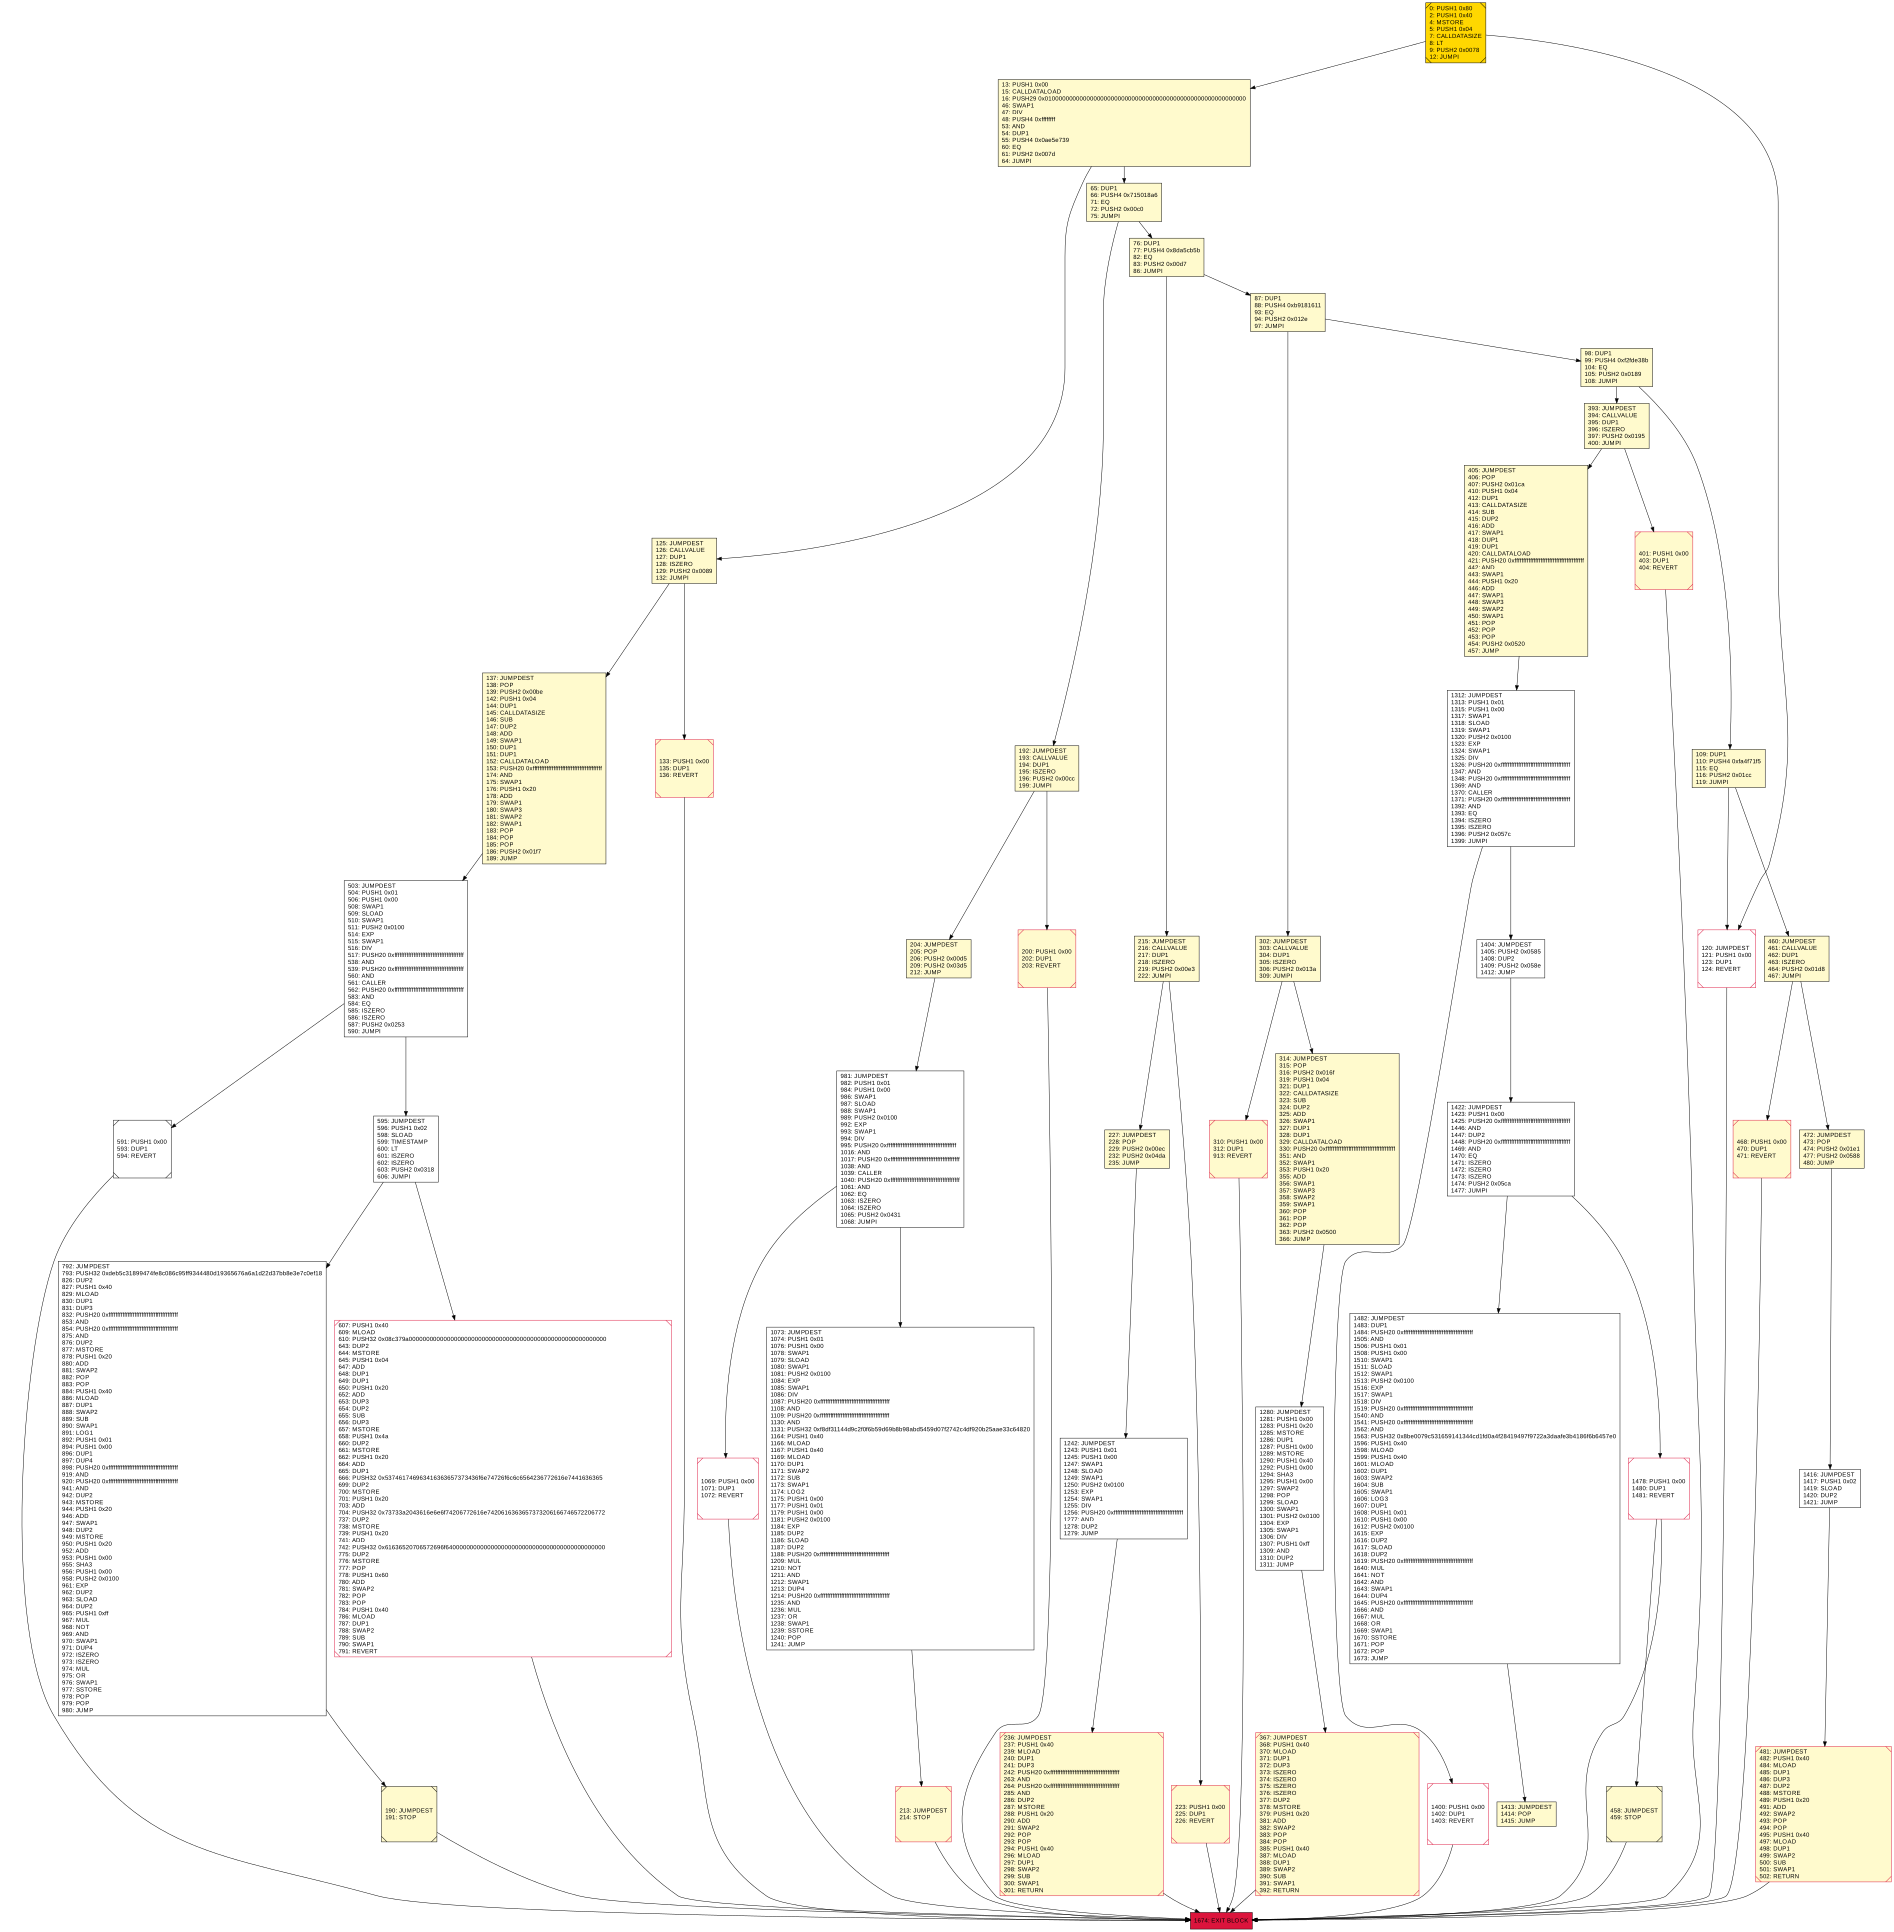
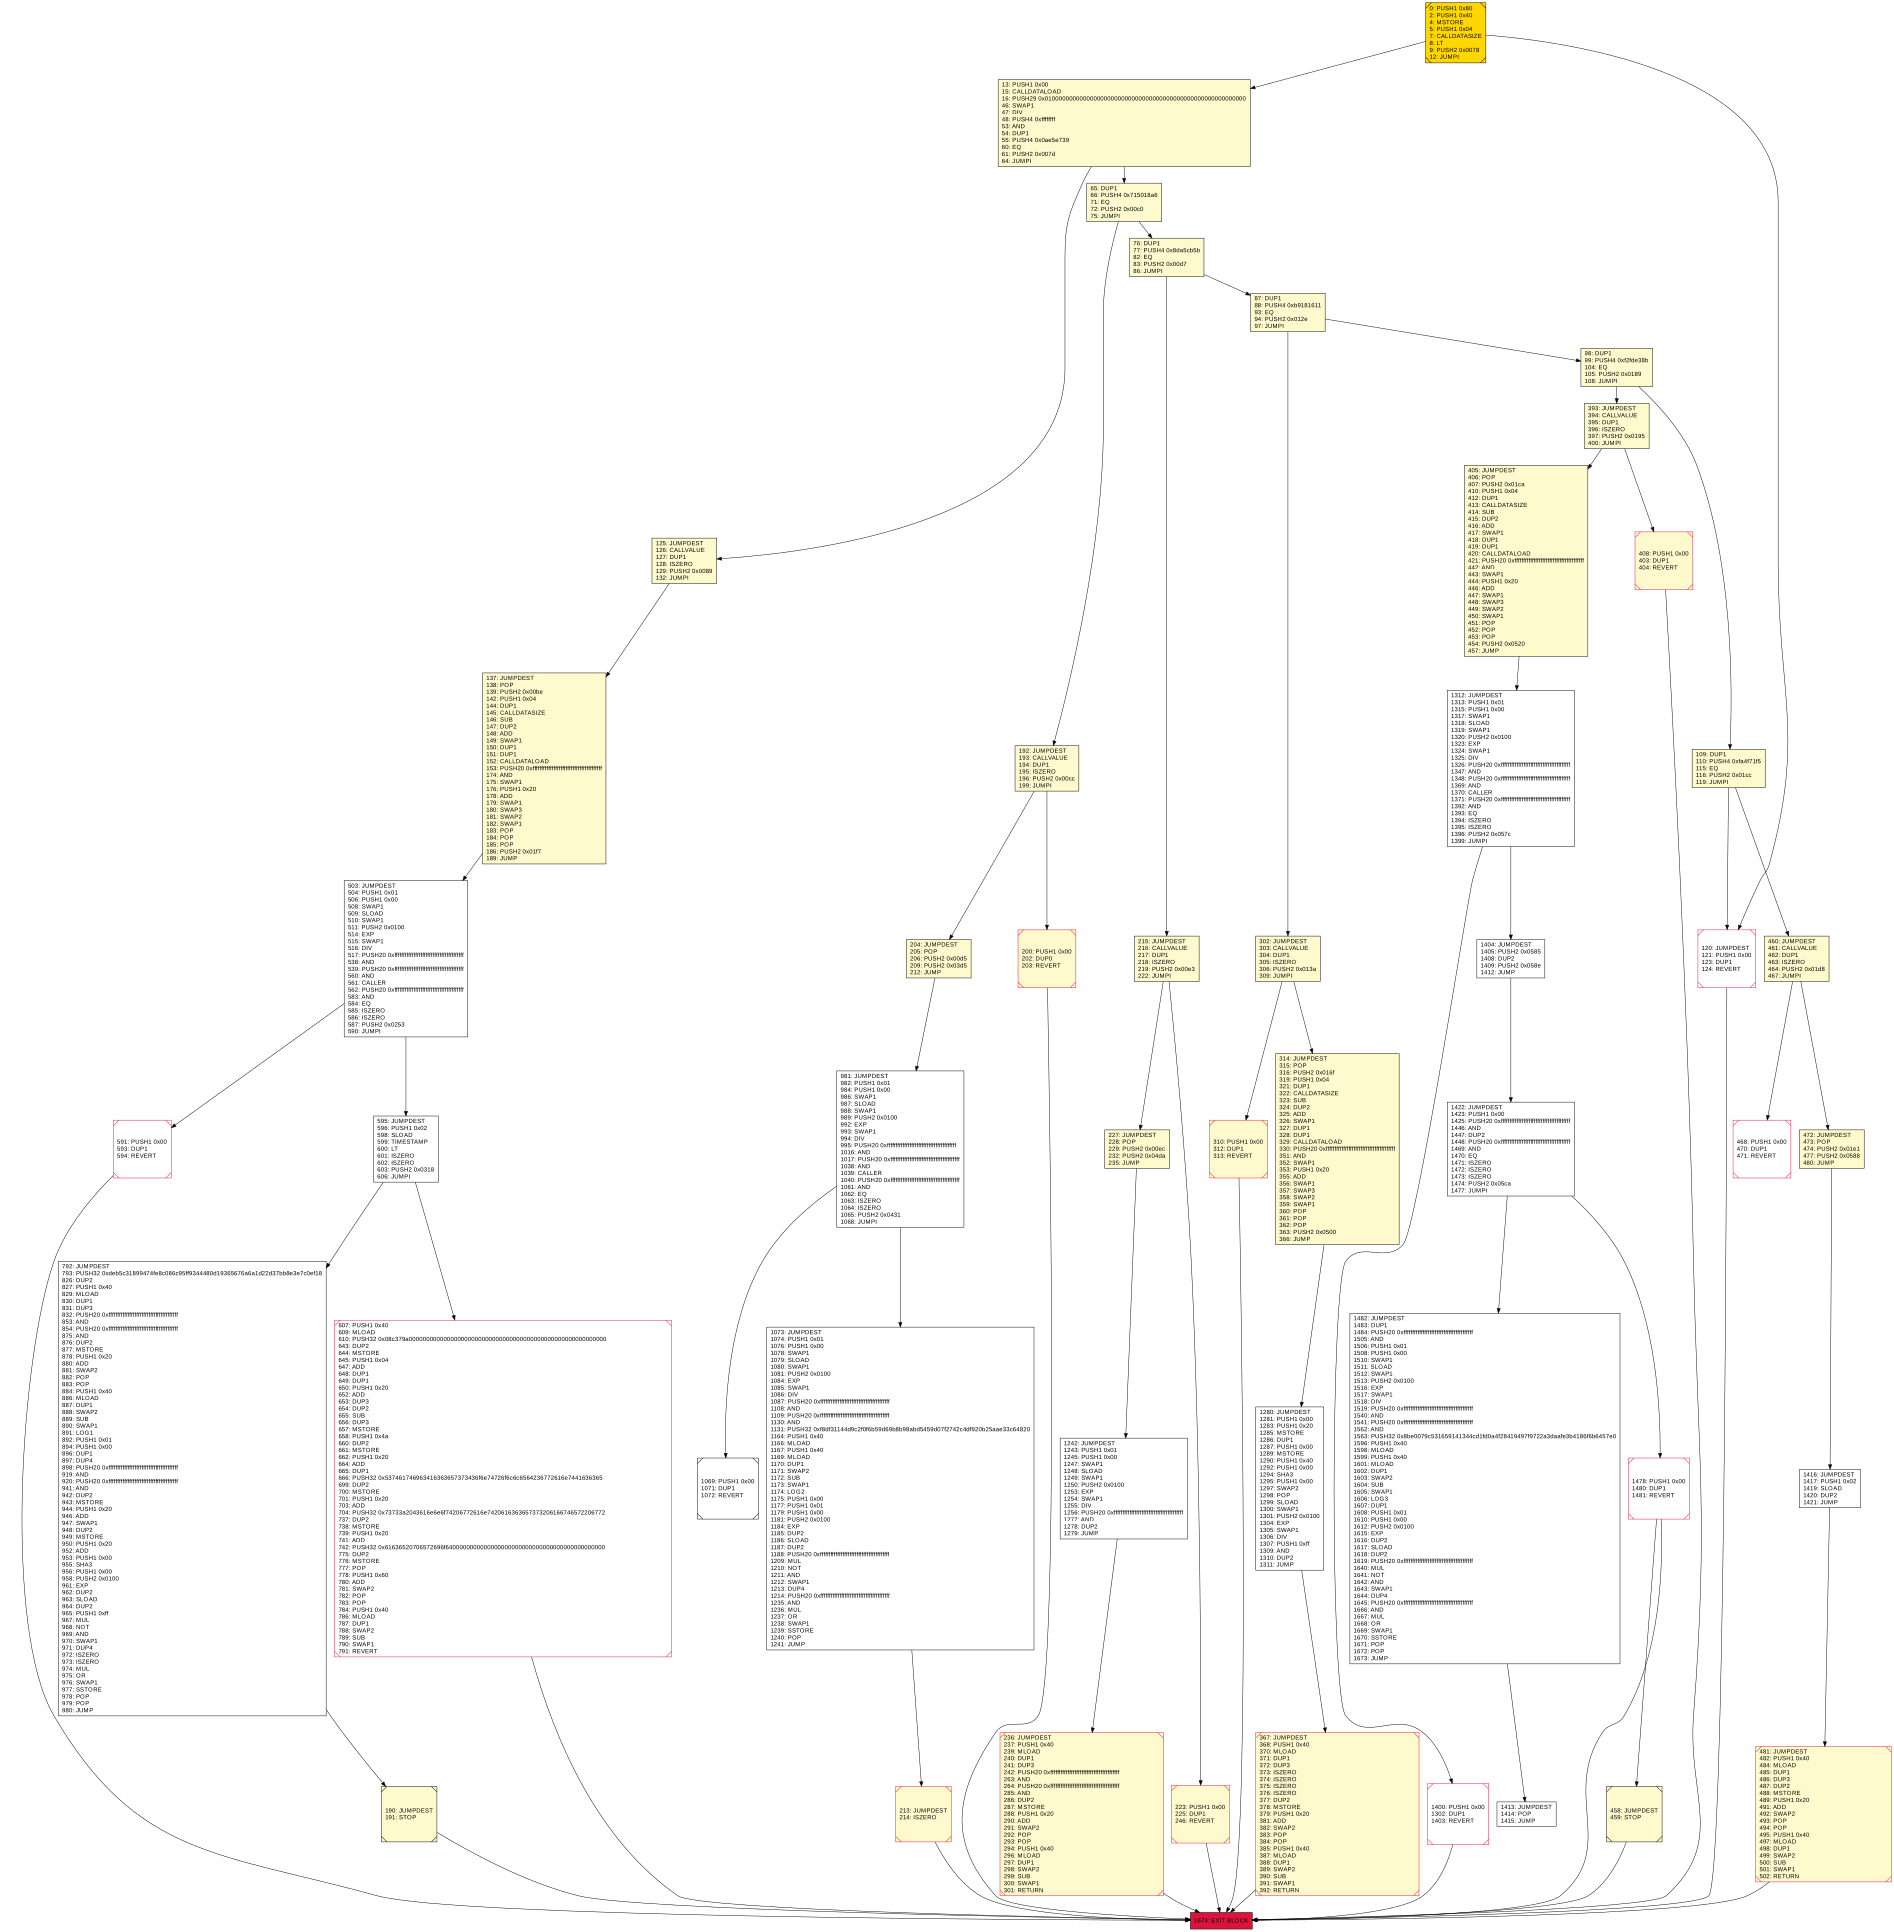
node "401: PUSH1 0x00 403: DUP1 404: REVERT": label "401: PUSH1 0x00 403: DUP1 404: REVERT" -> "408: PUSH1 0x00 403: DUP1 404: REVERT"
node "133: PUSH1 0x00 135: DUP1 136: REVERT": removed
node "200: PUSH1 0x00 202: DUP1 203: REVERT": label "200: PUSH1 0x00 202: DUP1 203: REVERT" -> "200: PUSH1 0x00 202: DUP0 203: REVERT"
node "591: PUSH1 0x00 593: DUP1 594: REVERT": color black -> crimson
node "310: PUSH1 0x00 312: DUP1 913: REVERT": label "310: PUSH1 0x00 312: DUP1 913: REVERT" -> "310: PUSH1 0x00 312: DUP1 313: REVERT"
node "468: PUSH1 0x00 470: DUP1 471: REVERT": fillcolor lemonchiffon -> white
node "1069: PUSH1 0x00 1071: DUP1 1072: REVERT": color crimson -> black
edge "468: PUSH1 0x00 470: DUP1 471: REVERT" -> "1674: EXIT BLOCK": removed
node "213: JUMPDEST 214: STOP": label "213: JUMPDEST 214: STOP" -> "213: JUMPDEST 214: ISZERO"
node "223: PUSH1 0x00 225: DUP1 226: REVERT": label "223: PUSH1 0x00 225: DUP1 226: REVERT" -> "223: PUSH1 0x00 225: DUP1 246: REVERT"
node "1400: PUSH1 0x00 1402: DUP1 1403: REVERT": label "1400: PUSH1 0x00 1402: DUP1 1403: REVERT" -> "1400: PUSH1 0x00 1302: DUP1 1403: REVERT"
node "1413: JUMPDEST 1414: POP 1415: JUMP": fillcolor lemonchiffon -> white
edge "1069: PUSH1 0x00 1071: DUP1 1072: REVERT" -> "1674: EXIT BLOCK": removed
